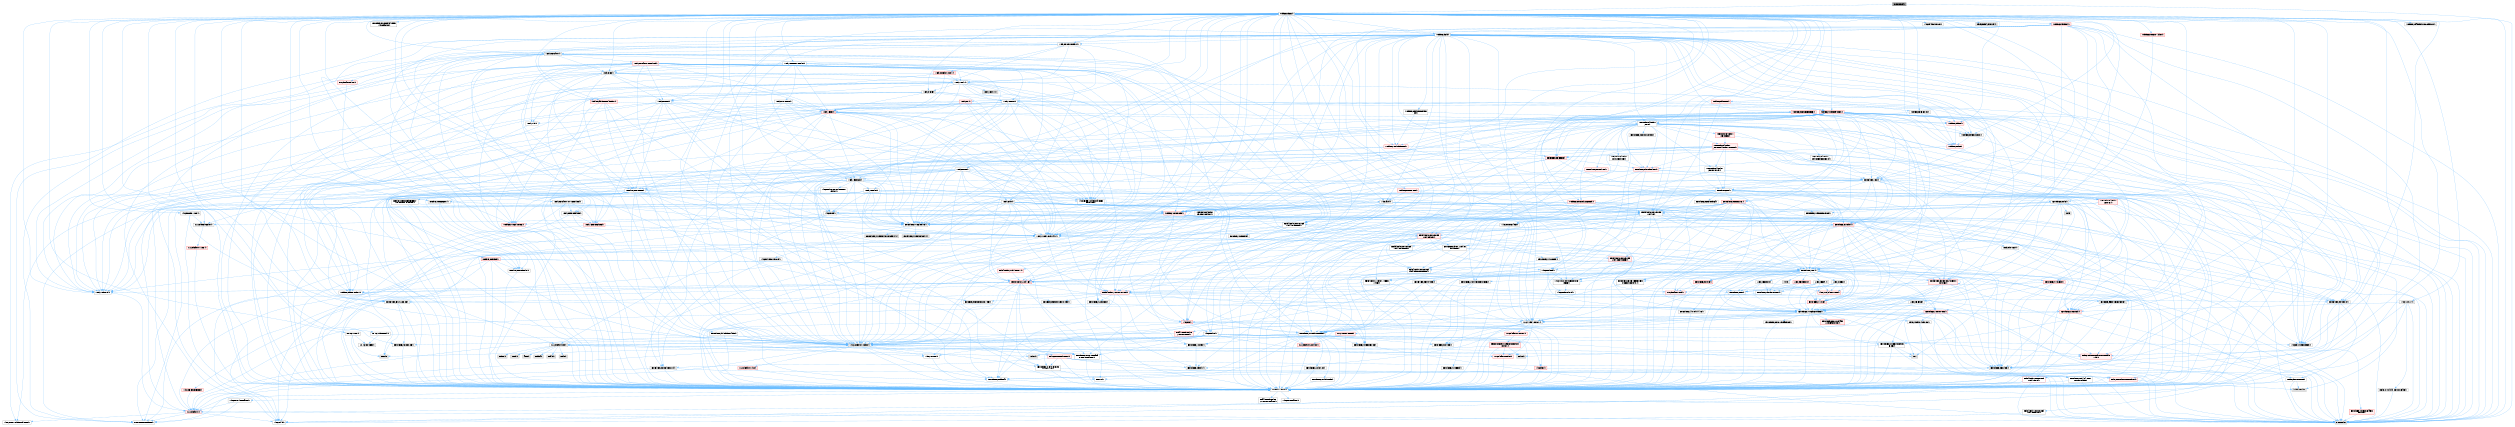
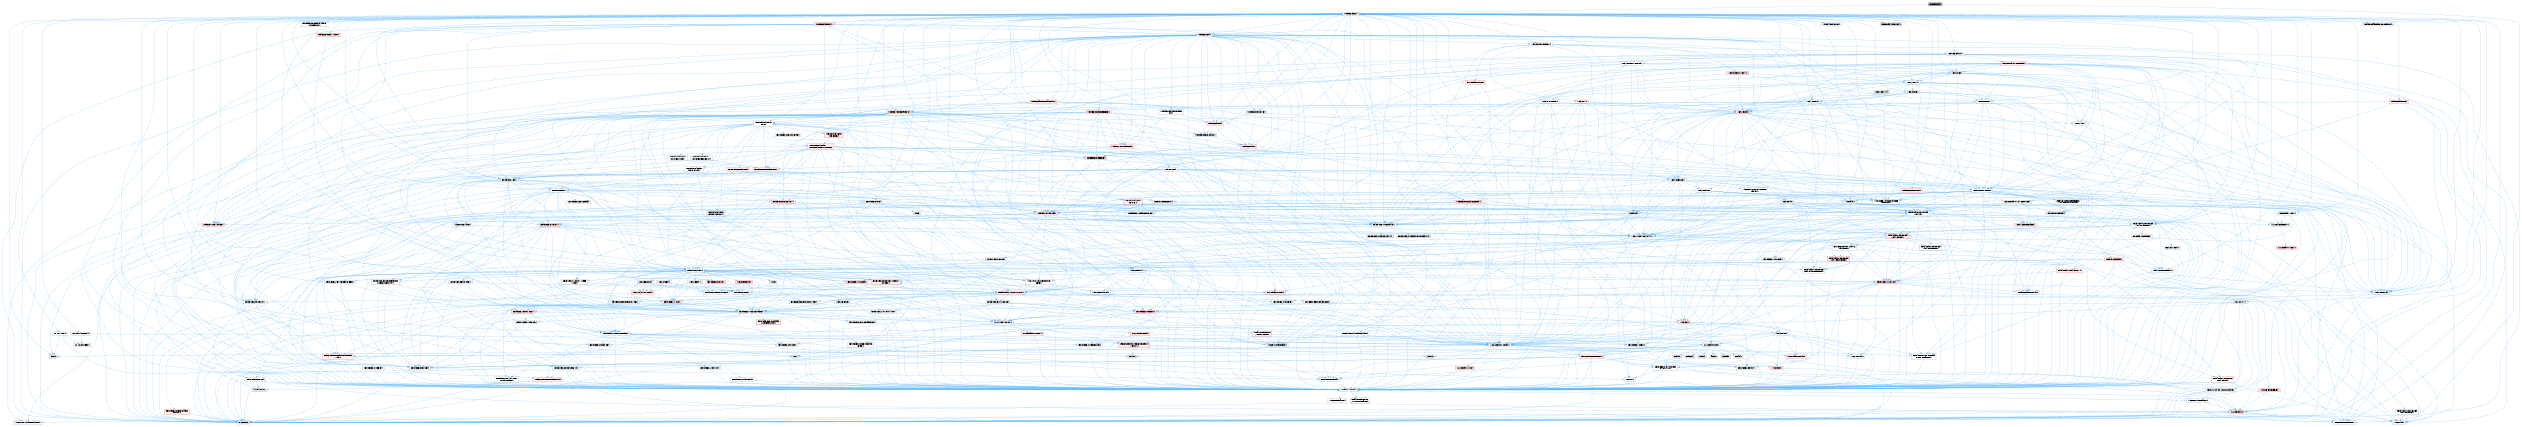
node "HAL/PlatformAtomics.h": removed
